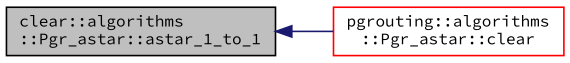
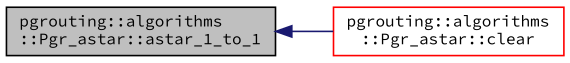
node "clear::algorithms ::Pgr_astar::astar_1_to_1": label "clear::algorithms ::Pgr_astar::astar_1_to_1" -> "pgrouting::algorithms ::Pgr_astar::astar_1_to_1"
